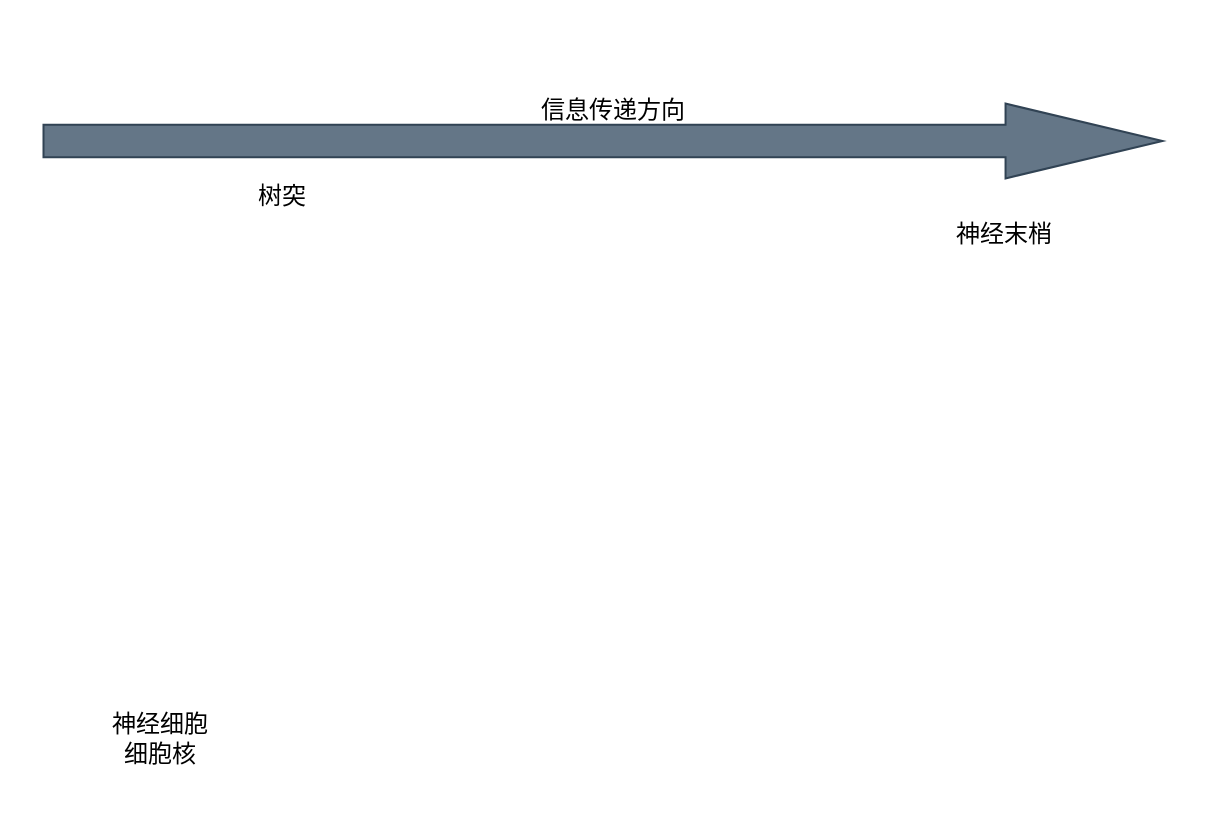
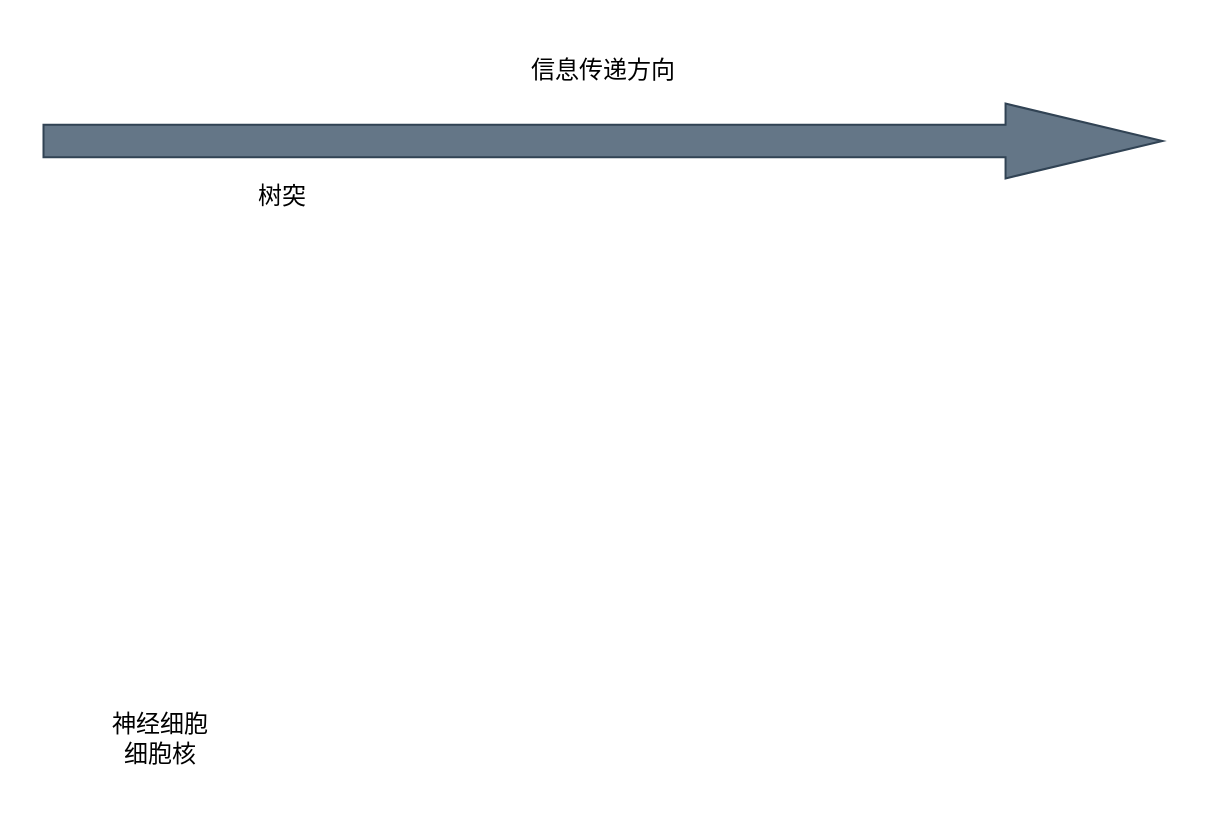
node "信息传递方向": moved (613, 111) -> (603, 71)
node "神经末梢": removed
